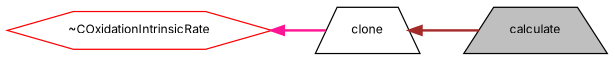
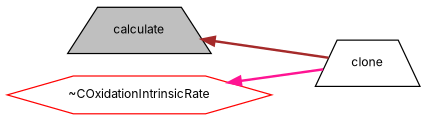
edge "calculate" -> "clone": reversed
